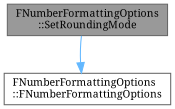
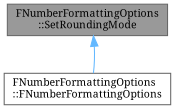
edge "FNumberFormattingOptions ::SetRoundingMode" -> "FNumberFormattingOptions ::FNumberFormattingOptions": reversed
